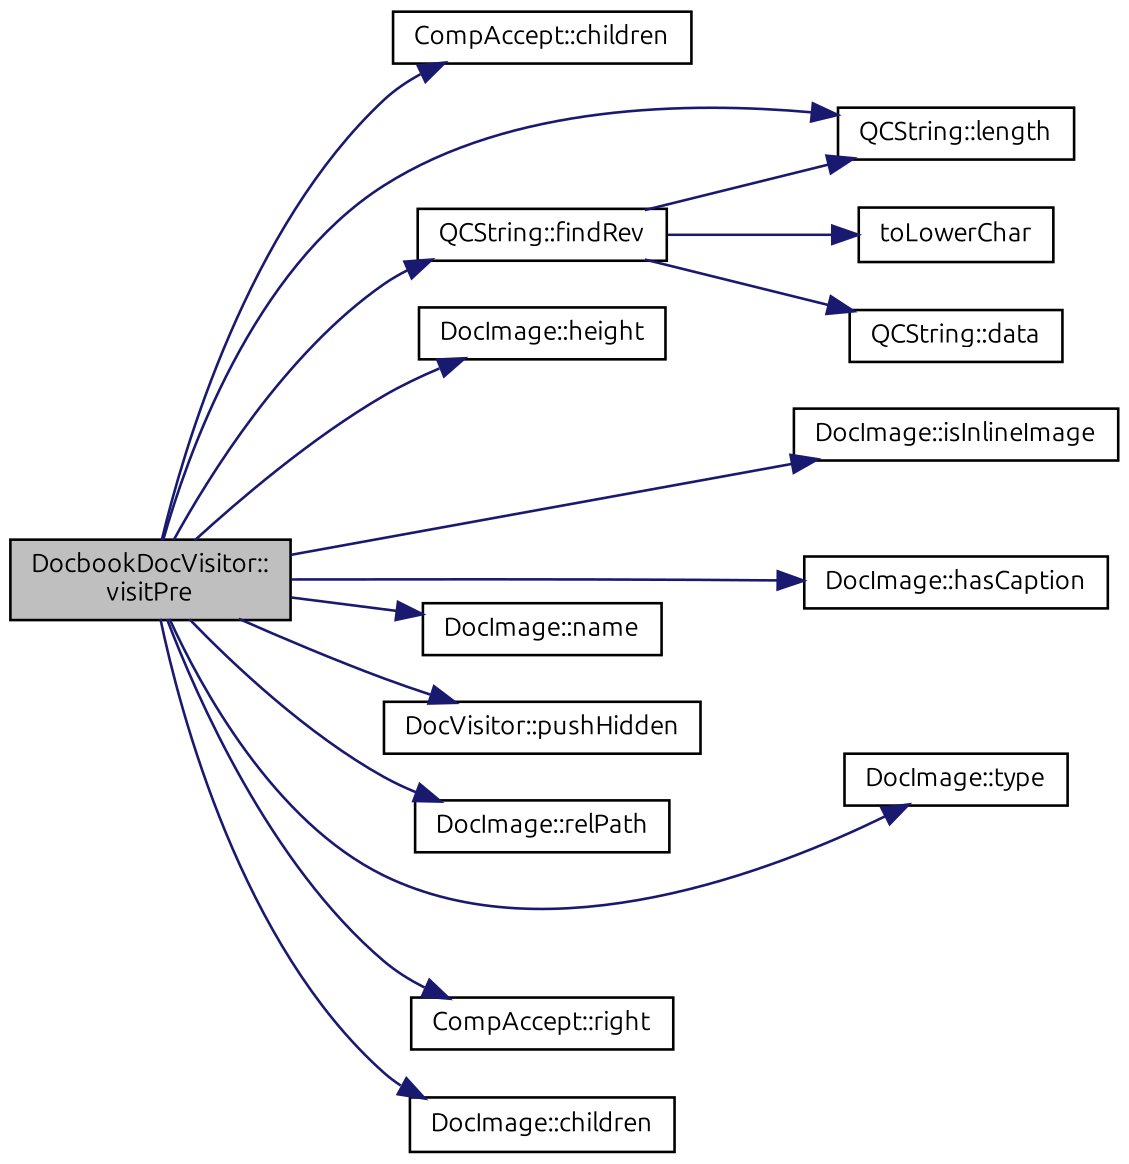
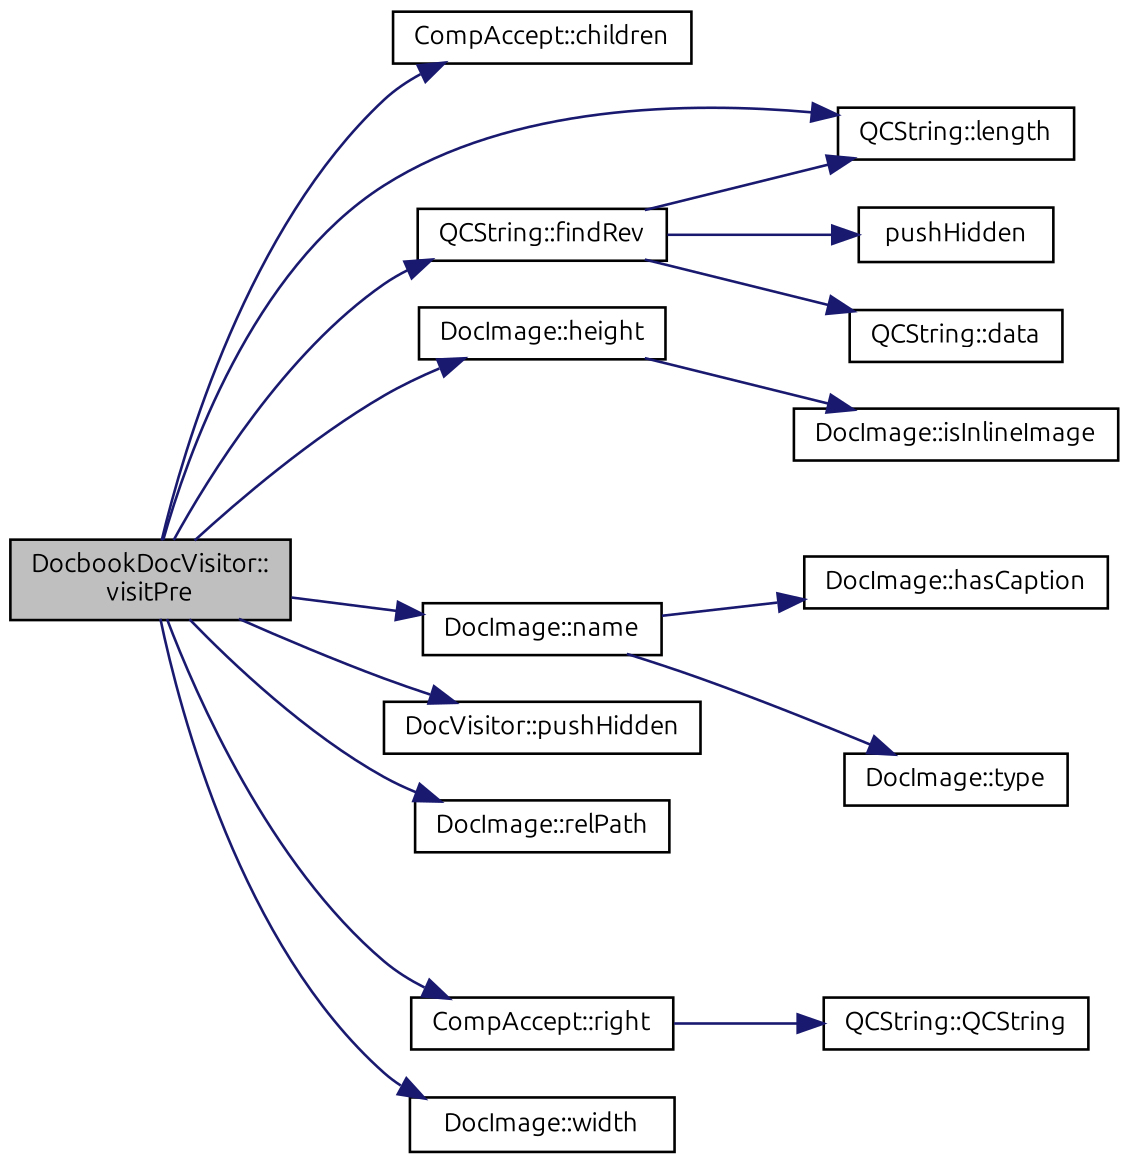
node "toLowerChar": label "toLowerChar" -> "pushHidden"
edge "DocbookDocVisitor:: visitPre" -> "DocImage::isInlineImage": now "DocImage::height" -> "DocImage::isInlineImage"
edge "DocbookDocVisitor:: visitPre" -> "DocImage::hasCaption": now "DocImage::name" -> "DocImage::hasCaption"
edge "DocbookDocVisitor:: visitPre" -> "DocImage::type": now "DocImage::name" -> "DocImage::type"
node "QCString::QCString": added
node "DocImage::children": label "DocImage::children" -> "DocImage::width"
